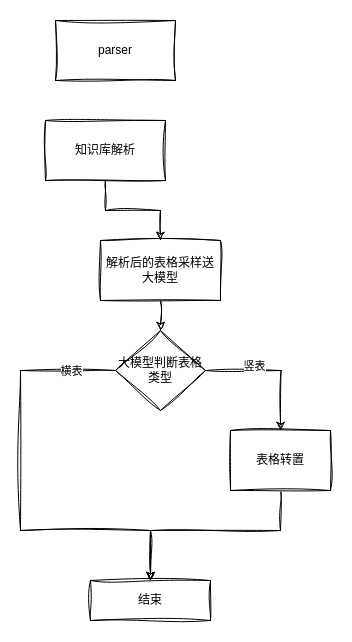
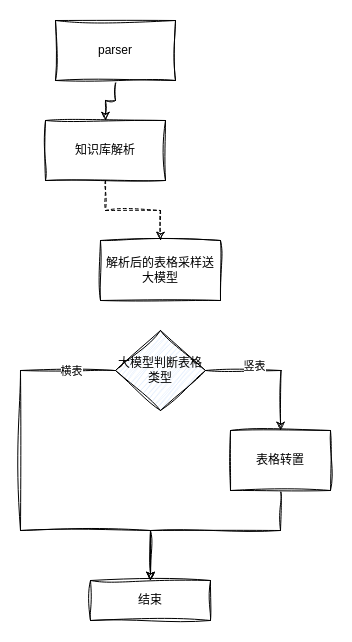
edge "parser" -> "知识库解析": added
edge "知识库解析" -> "解析后的表格采样送大模型": style solid -> dashed
edge "解析后的表格采样送大模型" -> "大模型判断表格类型": removed
node "大模型判断表格类型": fillcolor #ffffff -> #dae8fc
